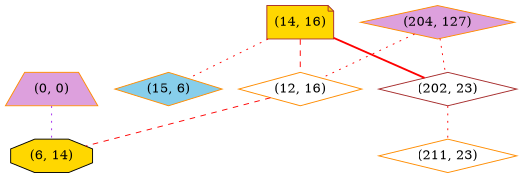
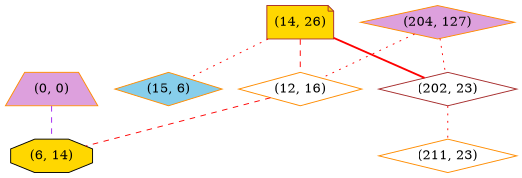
node "(14, 16)": label "(14, 16)" -> "(14, 26)"
edge "(0, 0)" -- "(6, 14)": style dotted -> dashed
